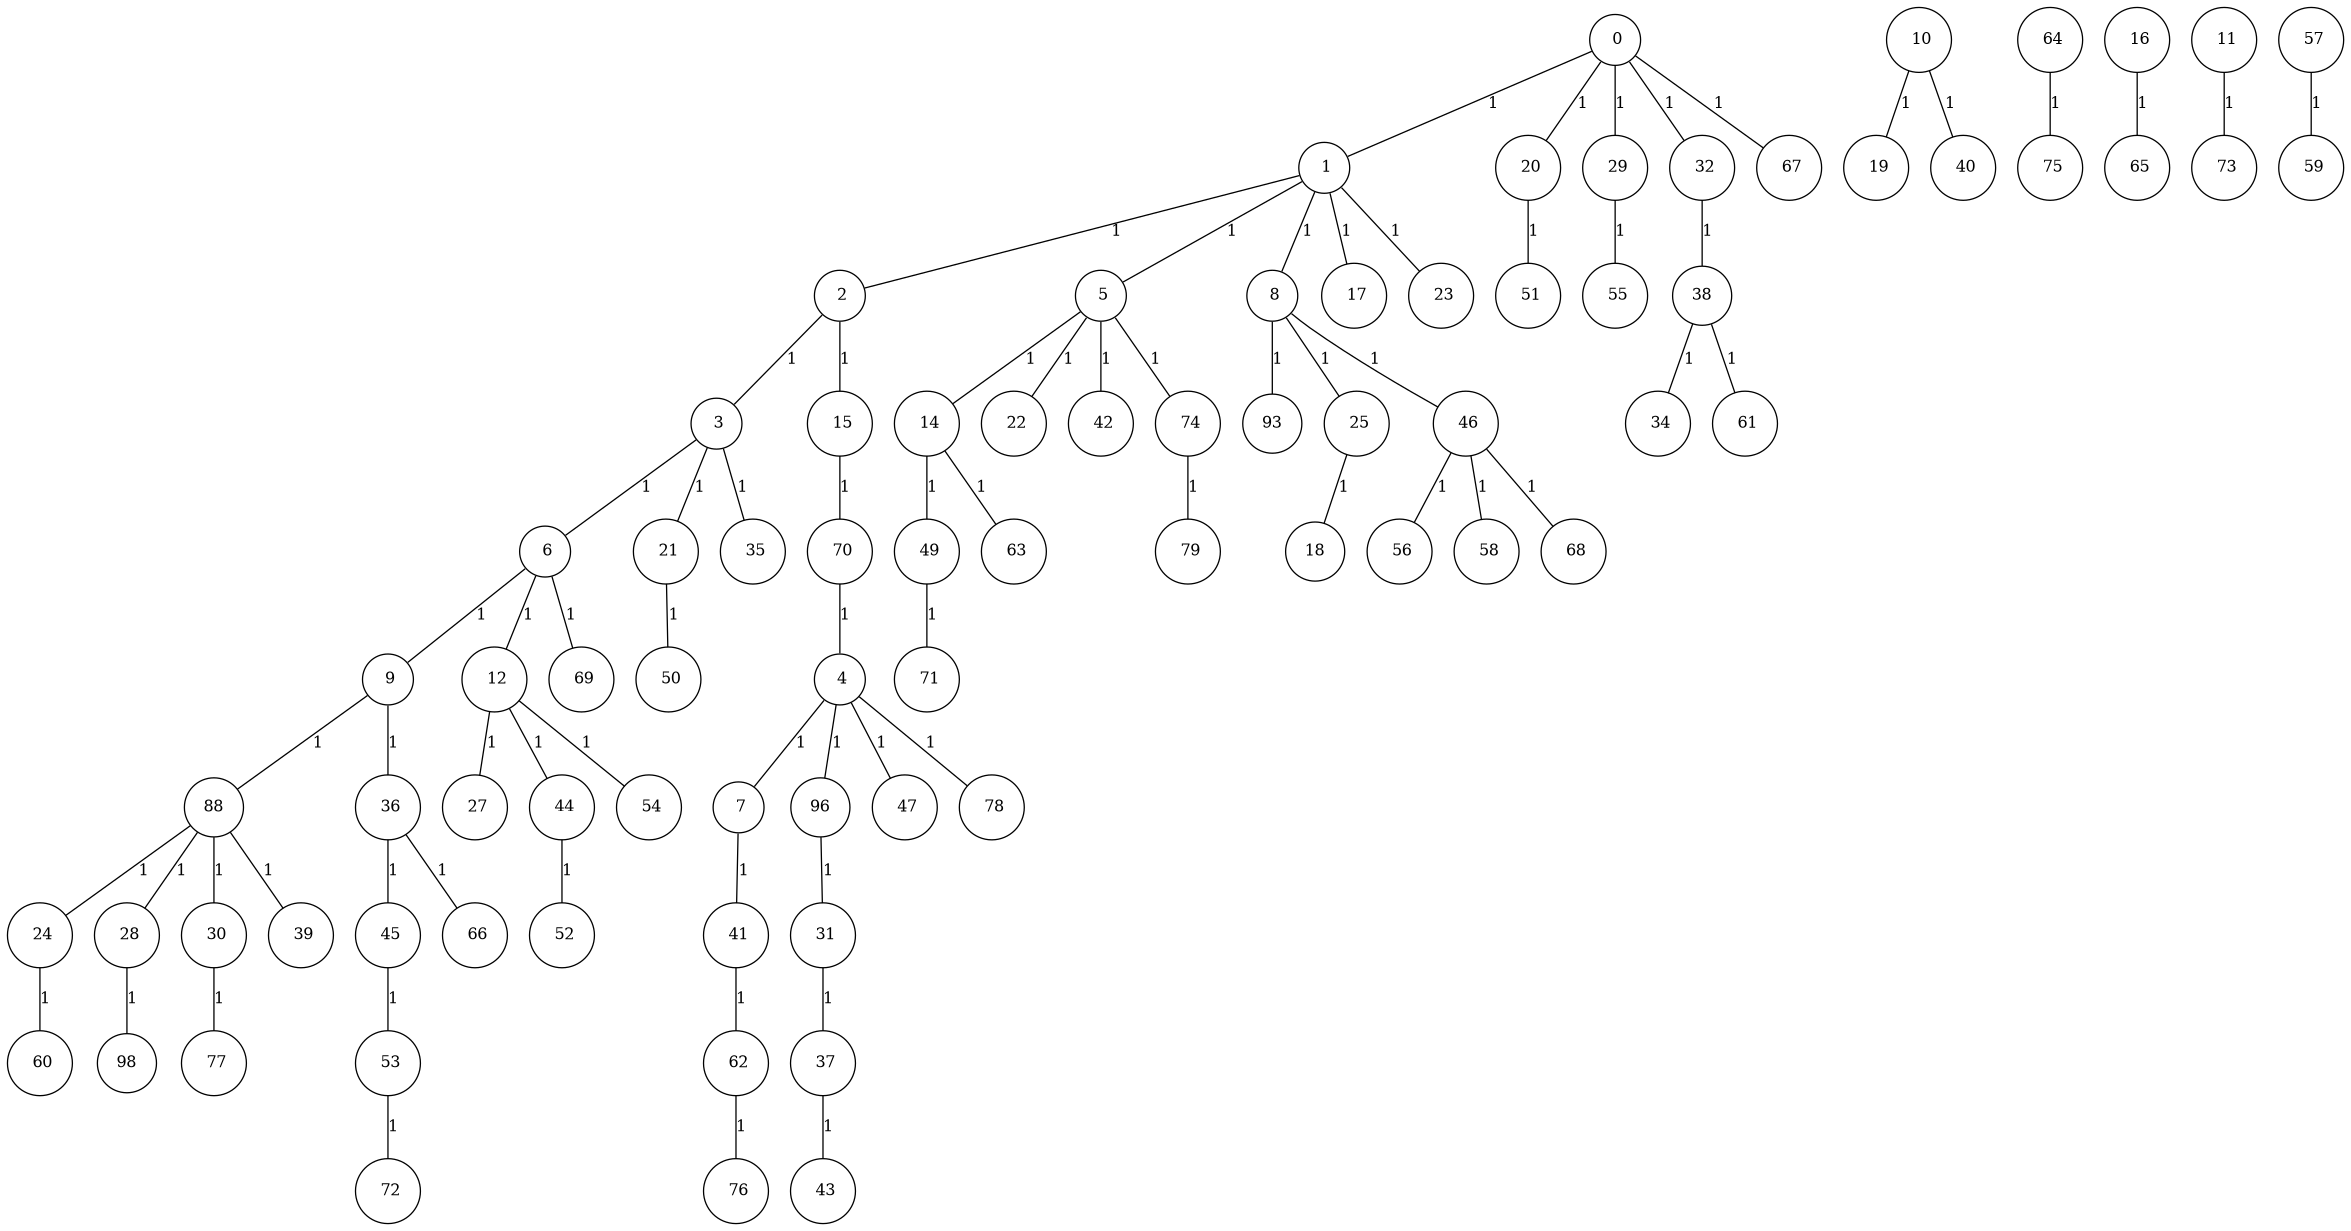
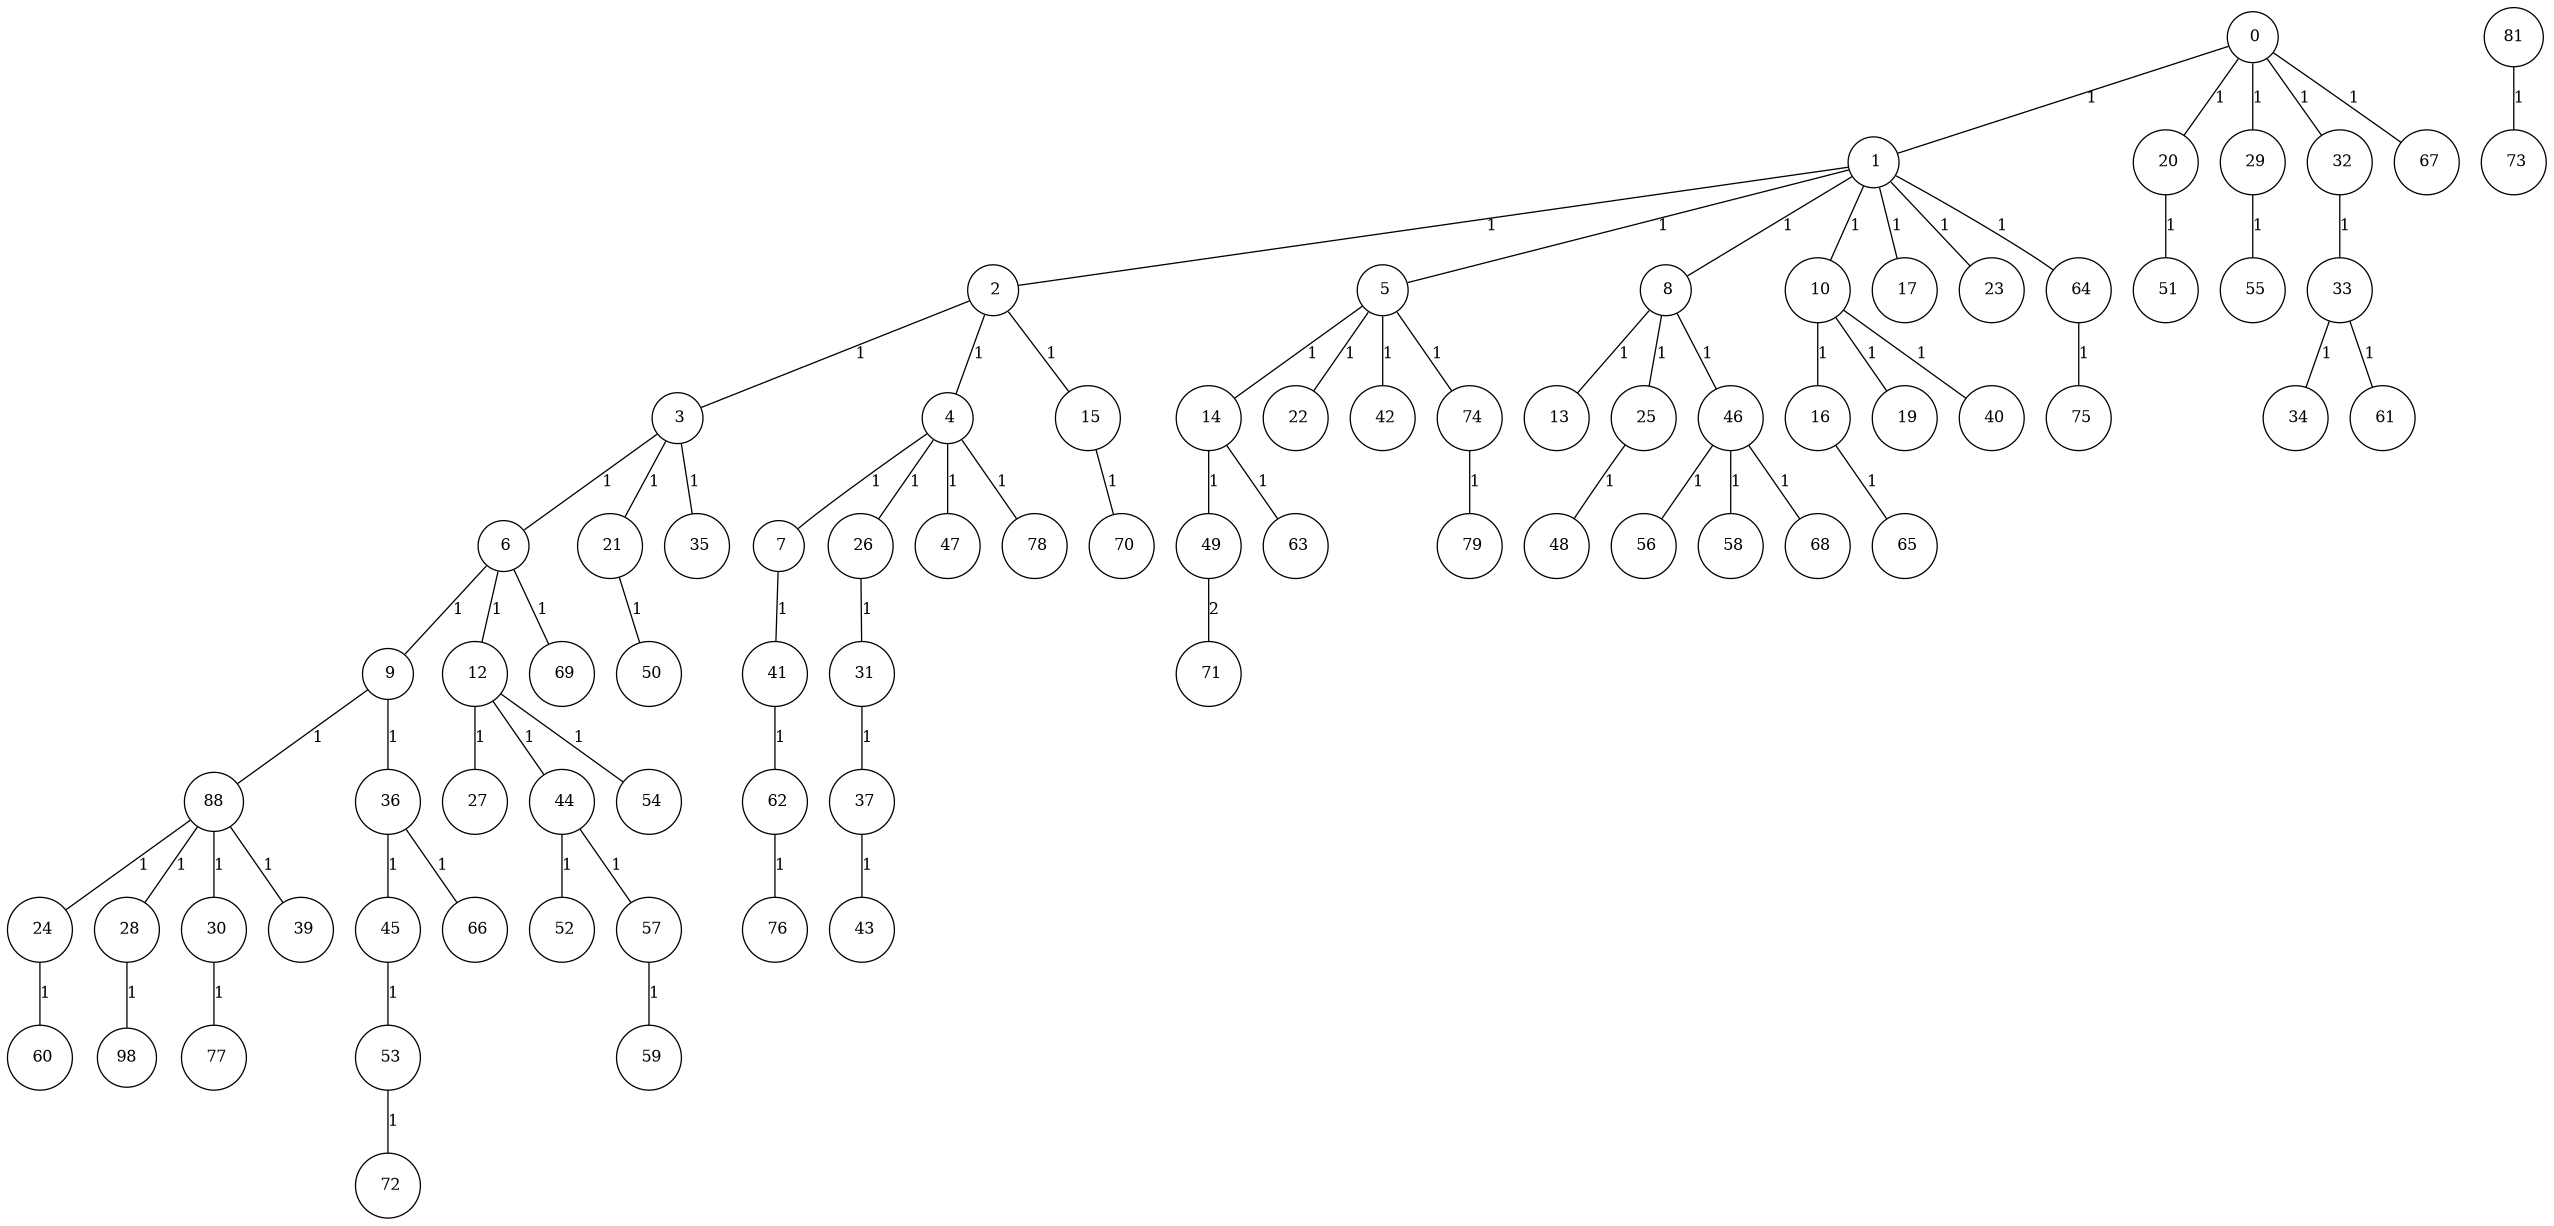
node "11": label "11" -> "81"
edge "1" -- "64": added, label "1"
edge "1" -- "10": added, label "1"
node "38": label "38" -> "33"
edge "10" -- "16": added, label "1"
node "93": label "93" -> "13"
node "18": label "18" -> "48"
edge "49" -- "71": label "1" -> "2"
edge "70" -- "4": now "2" -- "4"
node "96": label "96" -> "26"
edge "44" -- "57": added, label "1"
